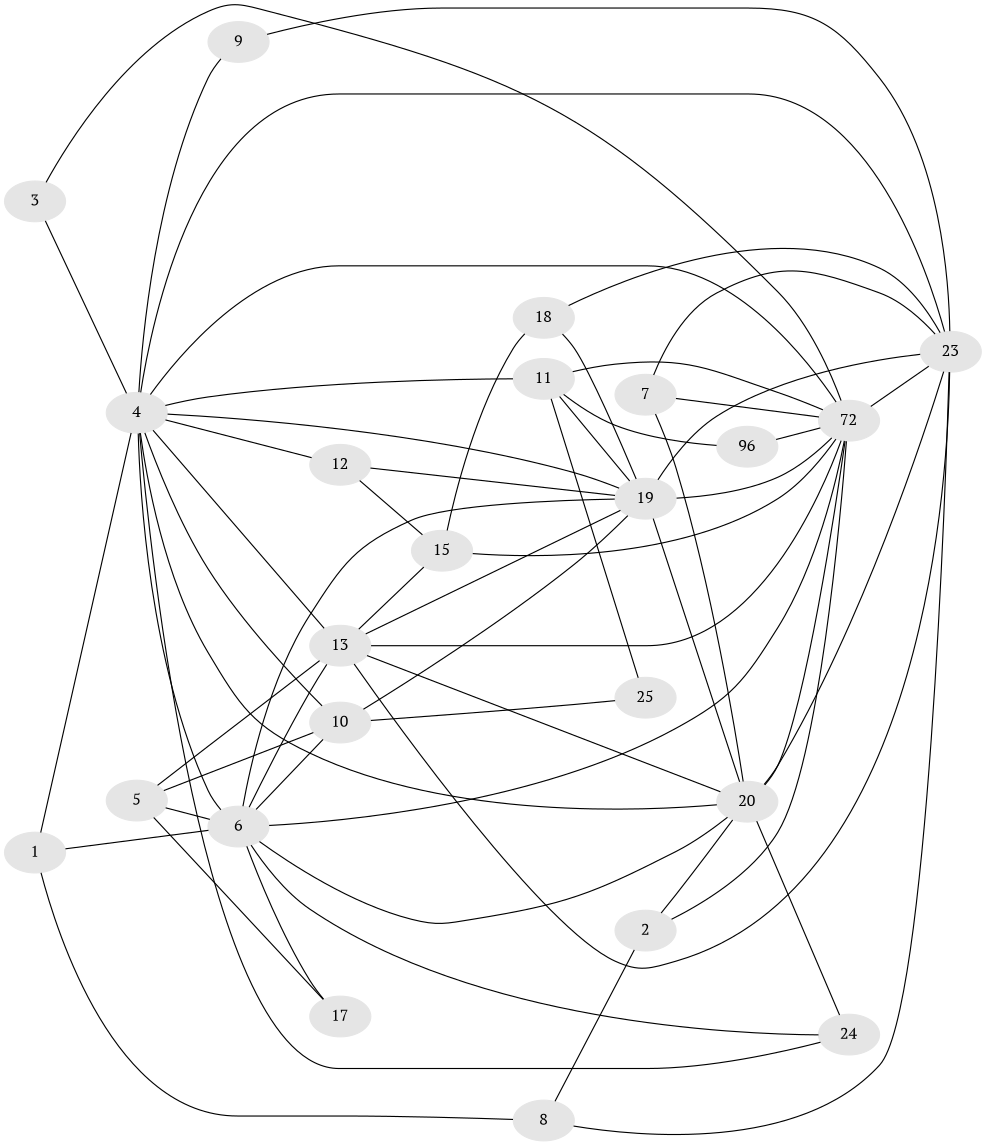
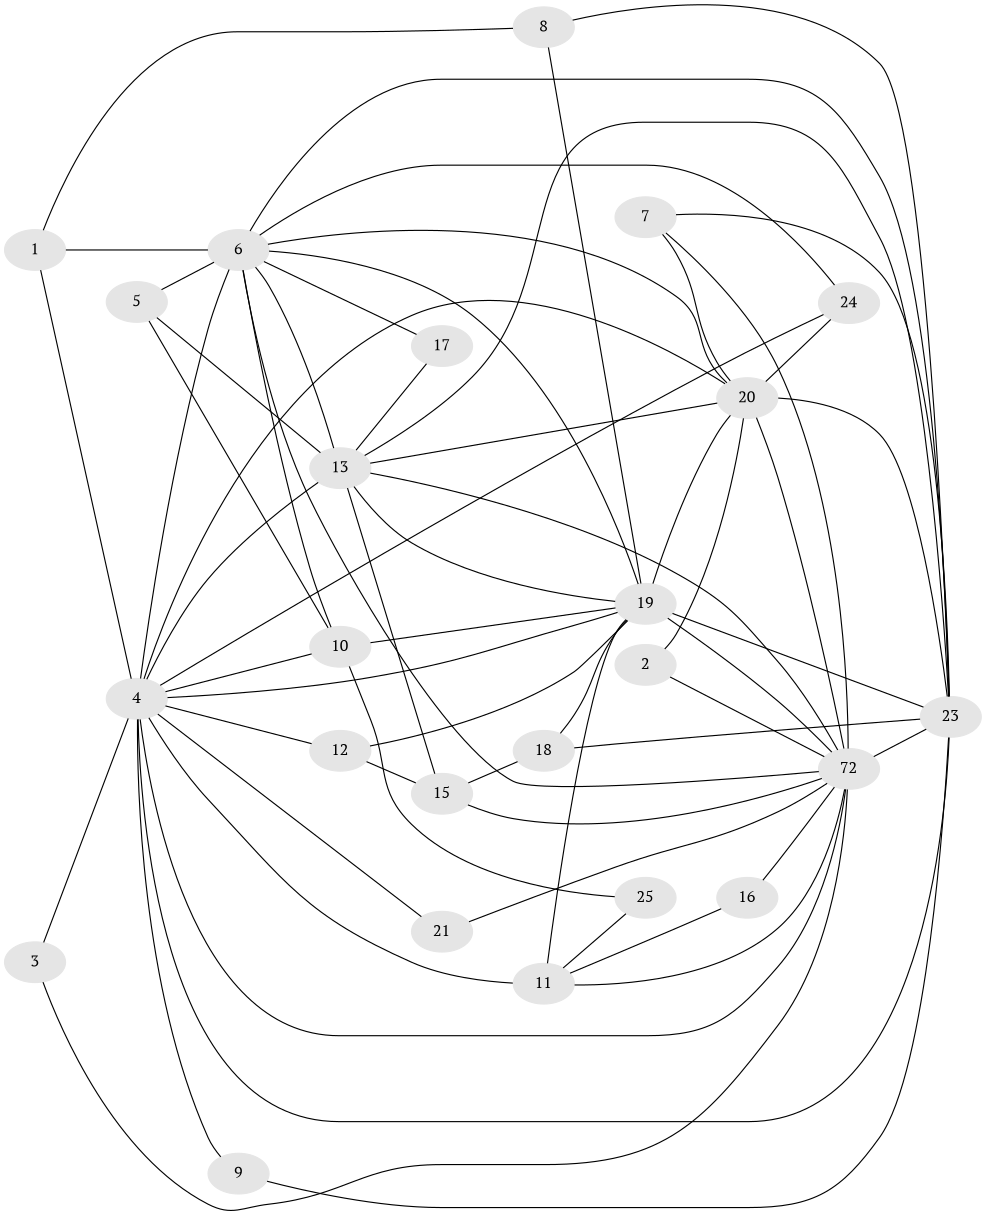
edge "6" -- "23": added
node "96": label "96" -> "16"
edge "5" -- "17": now "13" -- "17"
node "21": added
edge "2" -- "8": now "19" -- "8"
